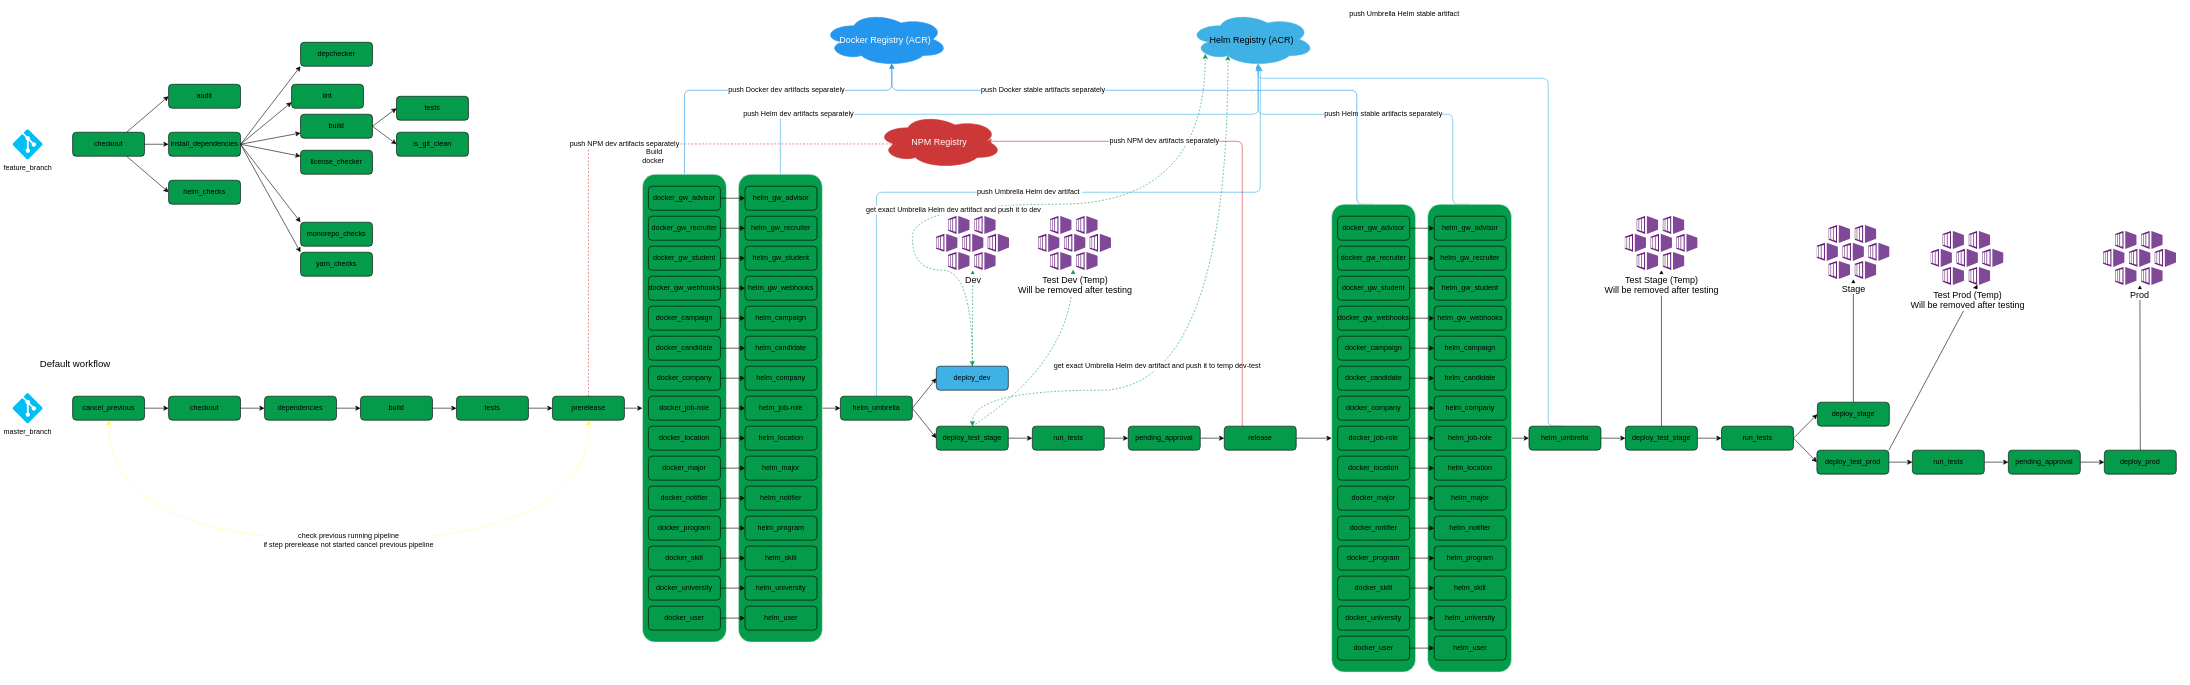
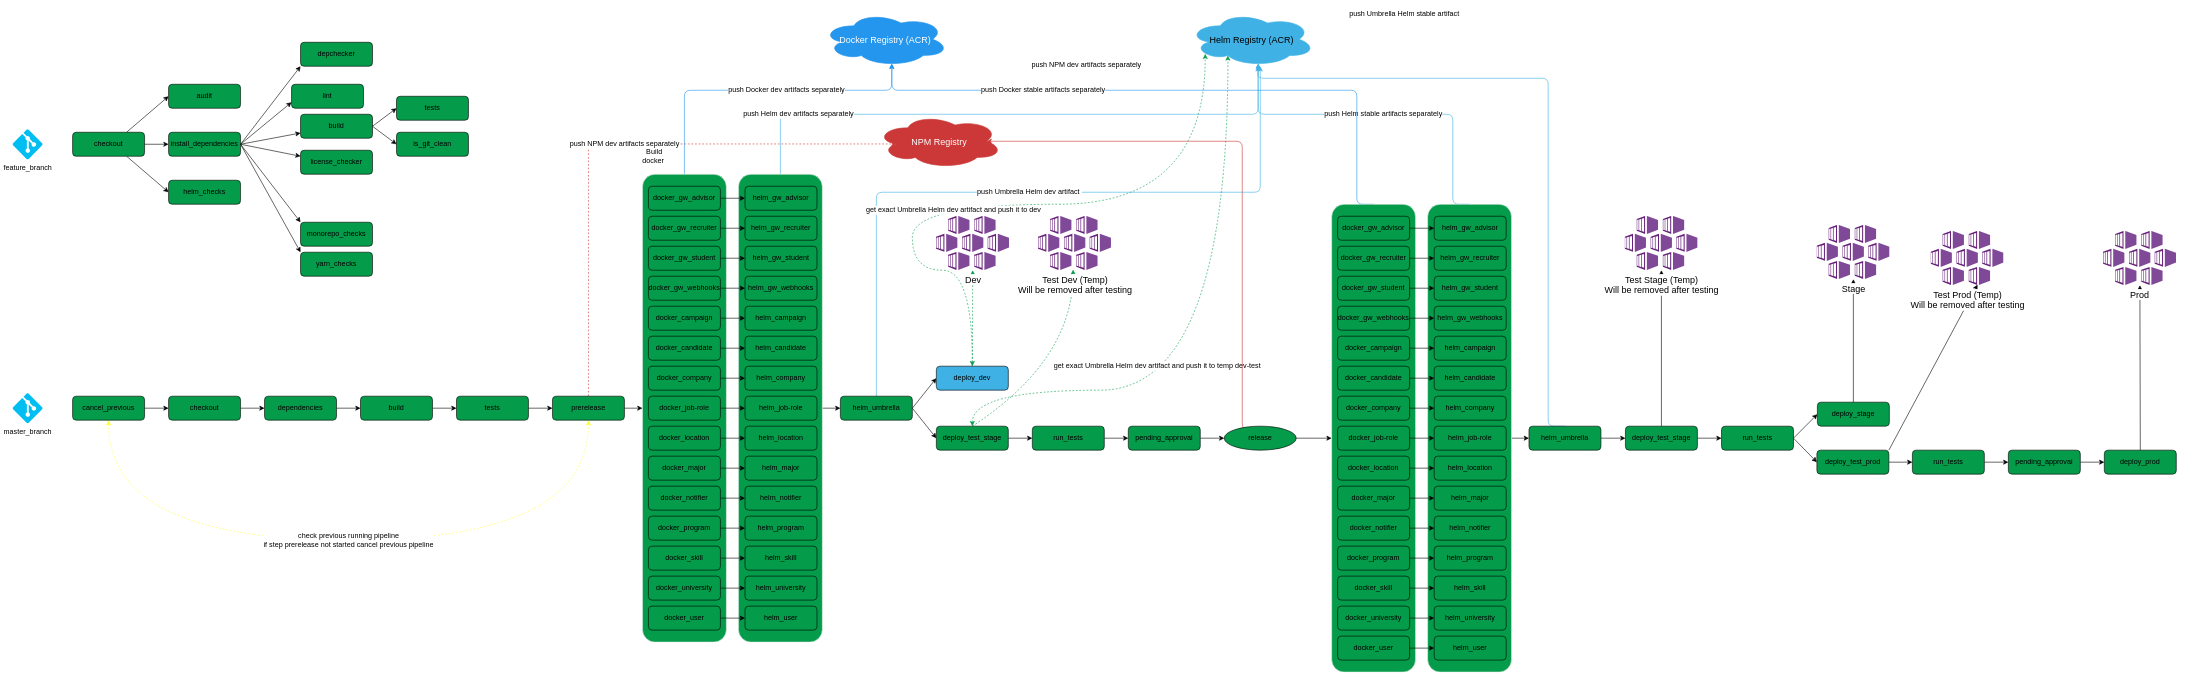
node "Default workflow": removed
node "release": shape rounded rectangle -> ellipse
